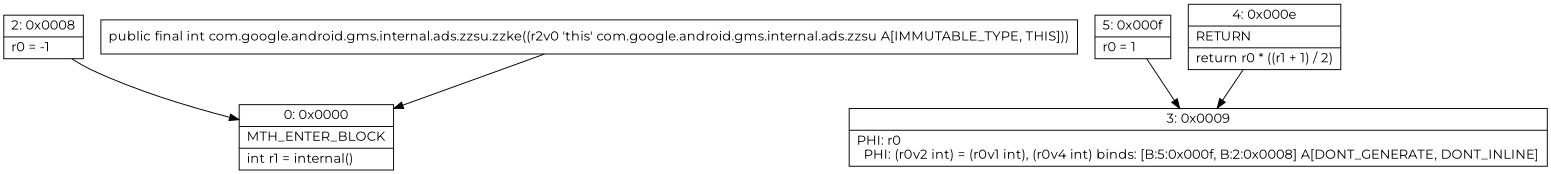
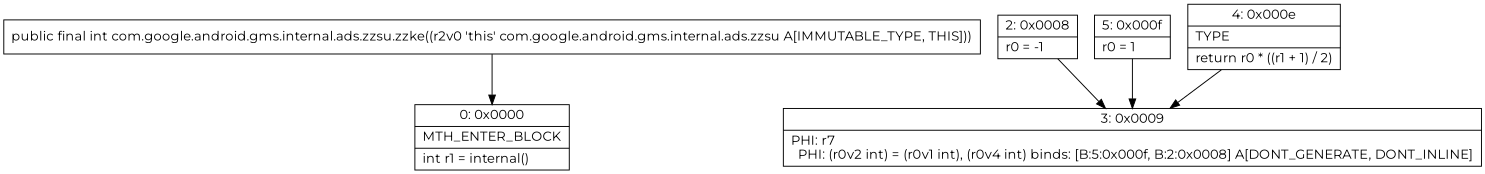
node "4: 0x000e": text "RETURN" -> "TYPE"
edge "2: 0x0008" -> "0: 0x0000": now "2: 0x0008" -> "3: 0x0009"
node "3: 0x0009": text "PHI: r0" -> "PHI: r7"
